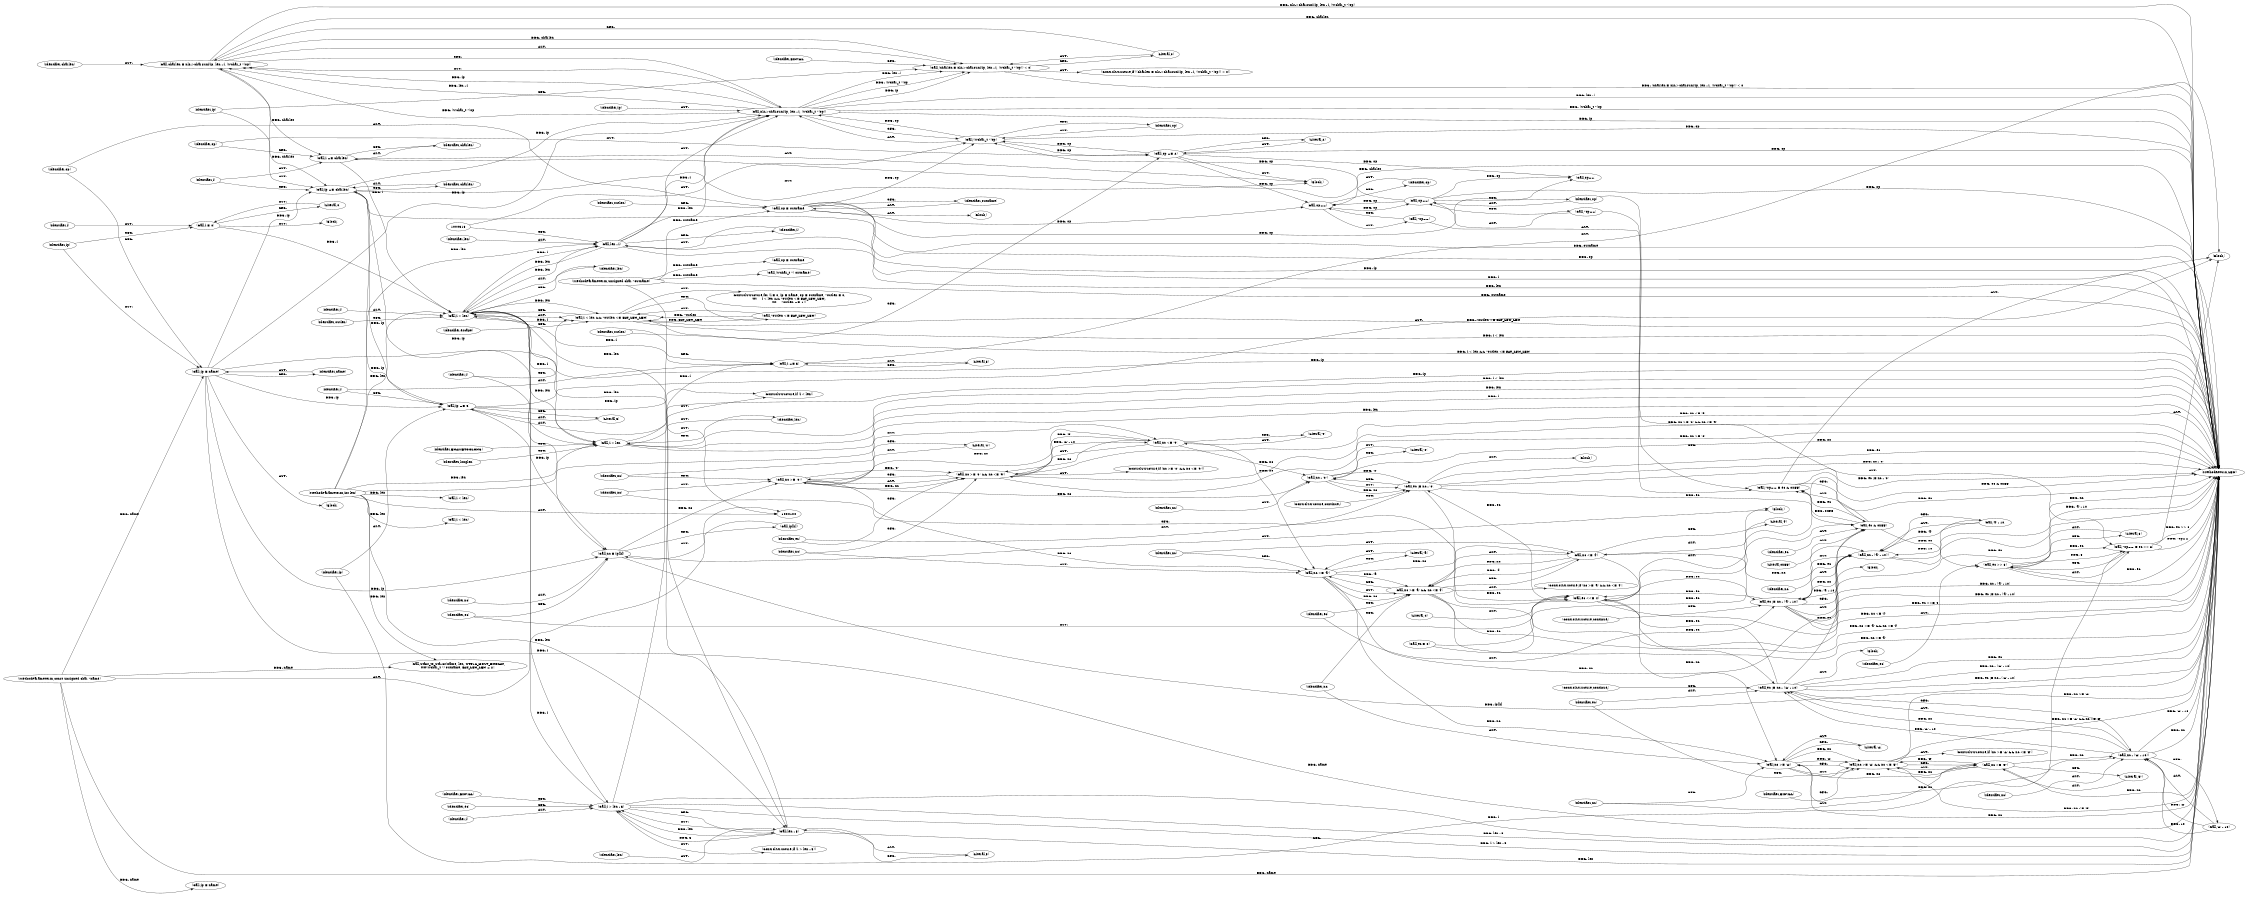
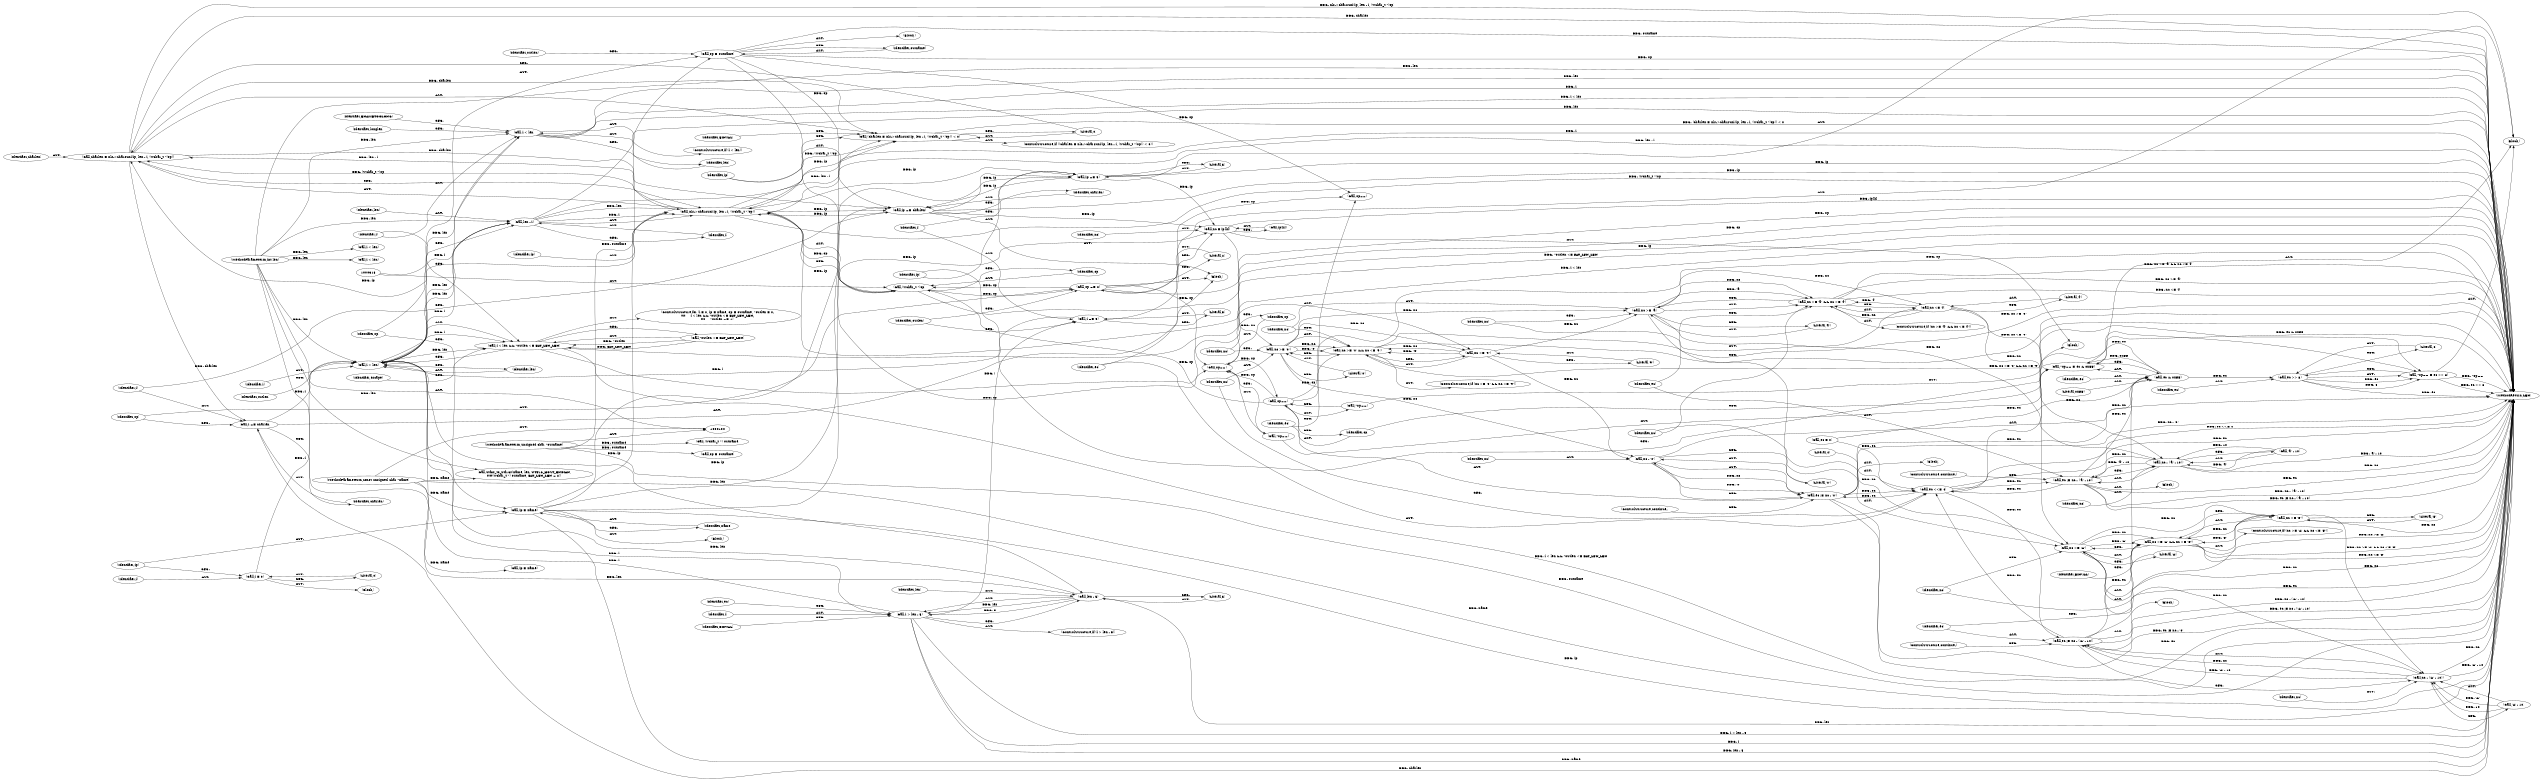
edge "(Call,nls->char2uni(ip, len - i, (wchar_t *)op))" -> "(Call,ip += charlen)": added, label "DDG: ip"
edge "(Call,ip += 5)" -> "(ControlStructure,if (i < len))": now "(Call,ip += 5)" -> "(Call,nls->char2uni(ip, len - i, (wchar_t *)op))"
edge "(Call,nc >= '0' && nc <= '9')" -> "(Call,nc <= '9')": label "DDG: 'A' - 10" -> "CFG: "
